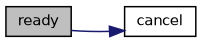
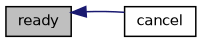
edge "ready" -> "cancel": reversed
